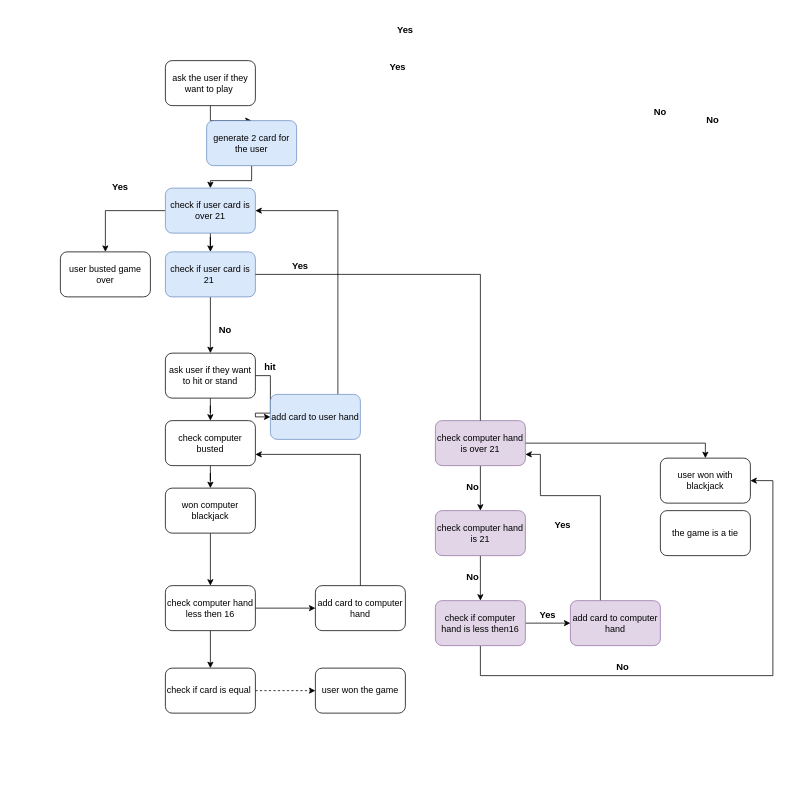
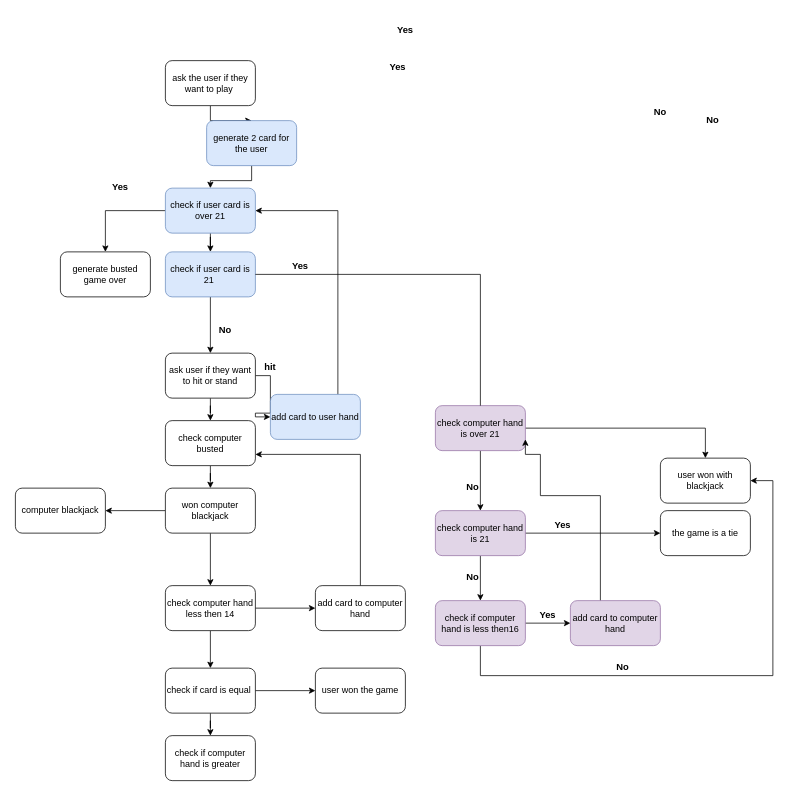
node "user busted game over": label "user busted game over" -> "generate busted game over"
node "check computer hand is over 21": moved (480, 443) -> (480, 428)
node "computer blackjack": added
edge "won computer blackjack" -> "computer blackjack": added
edge "check computer hand is 21" -> "the game is a tie": added
node "check computer hand less then 16": label "check computer hand less then 16" -> "check computer hand less then 14"
edge "check if card is equal" -> "user won the game": style dashed -> solid
edge "check if card is equal" -> "check if computer hand is greater": added
node "check if computer hand is greater": added
